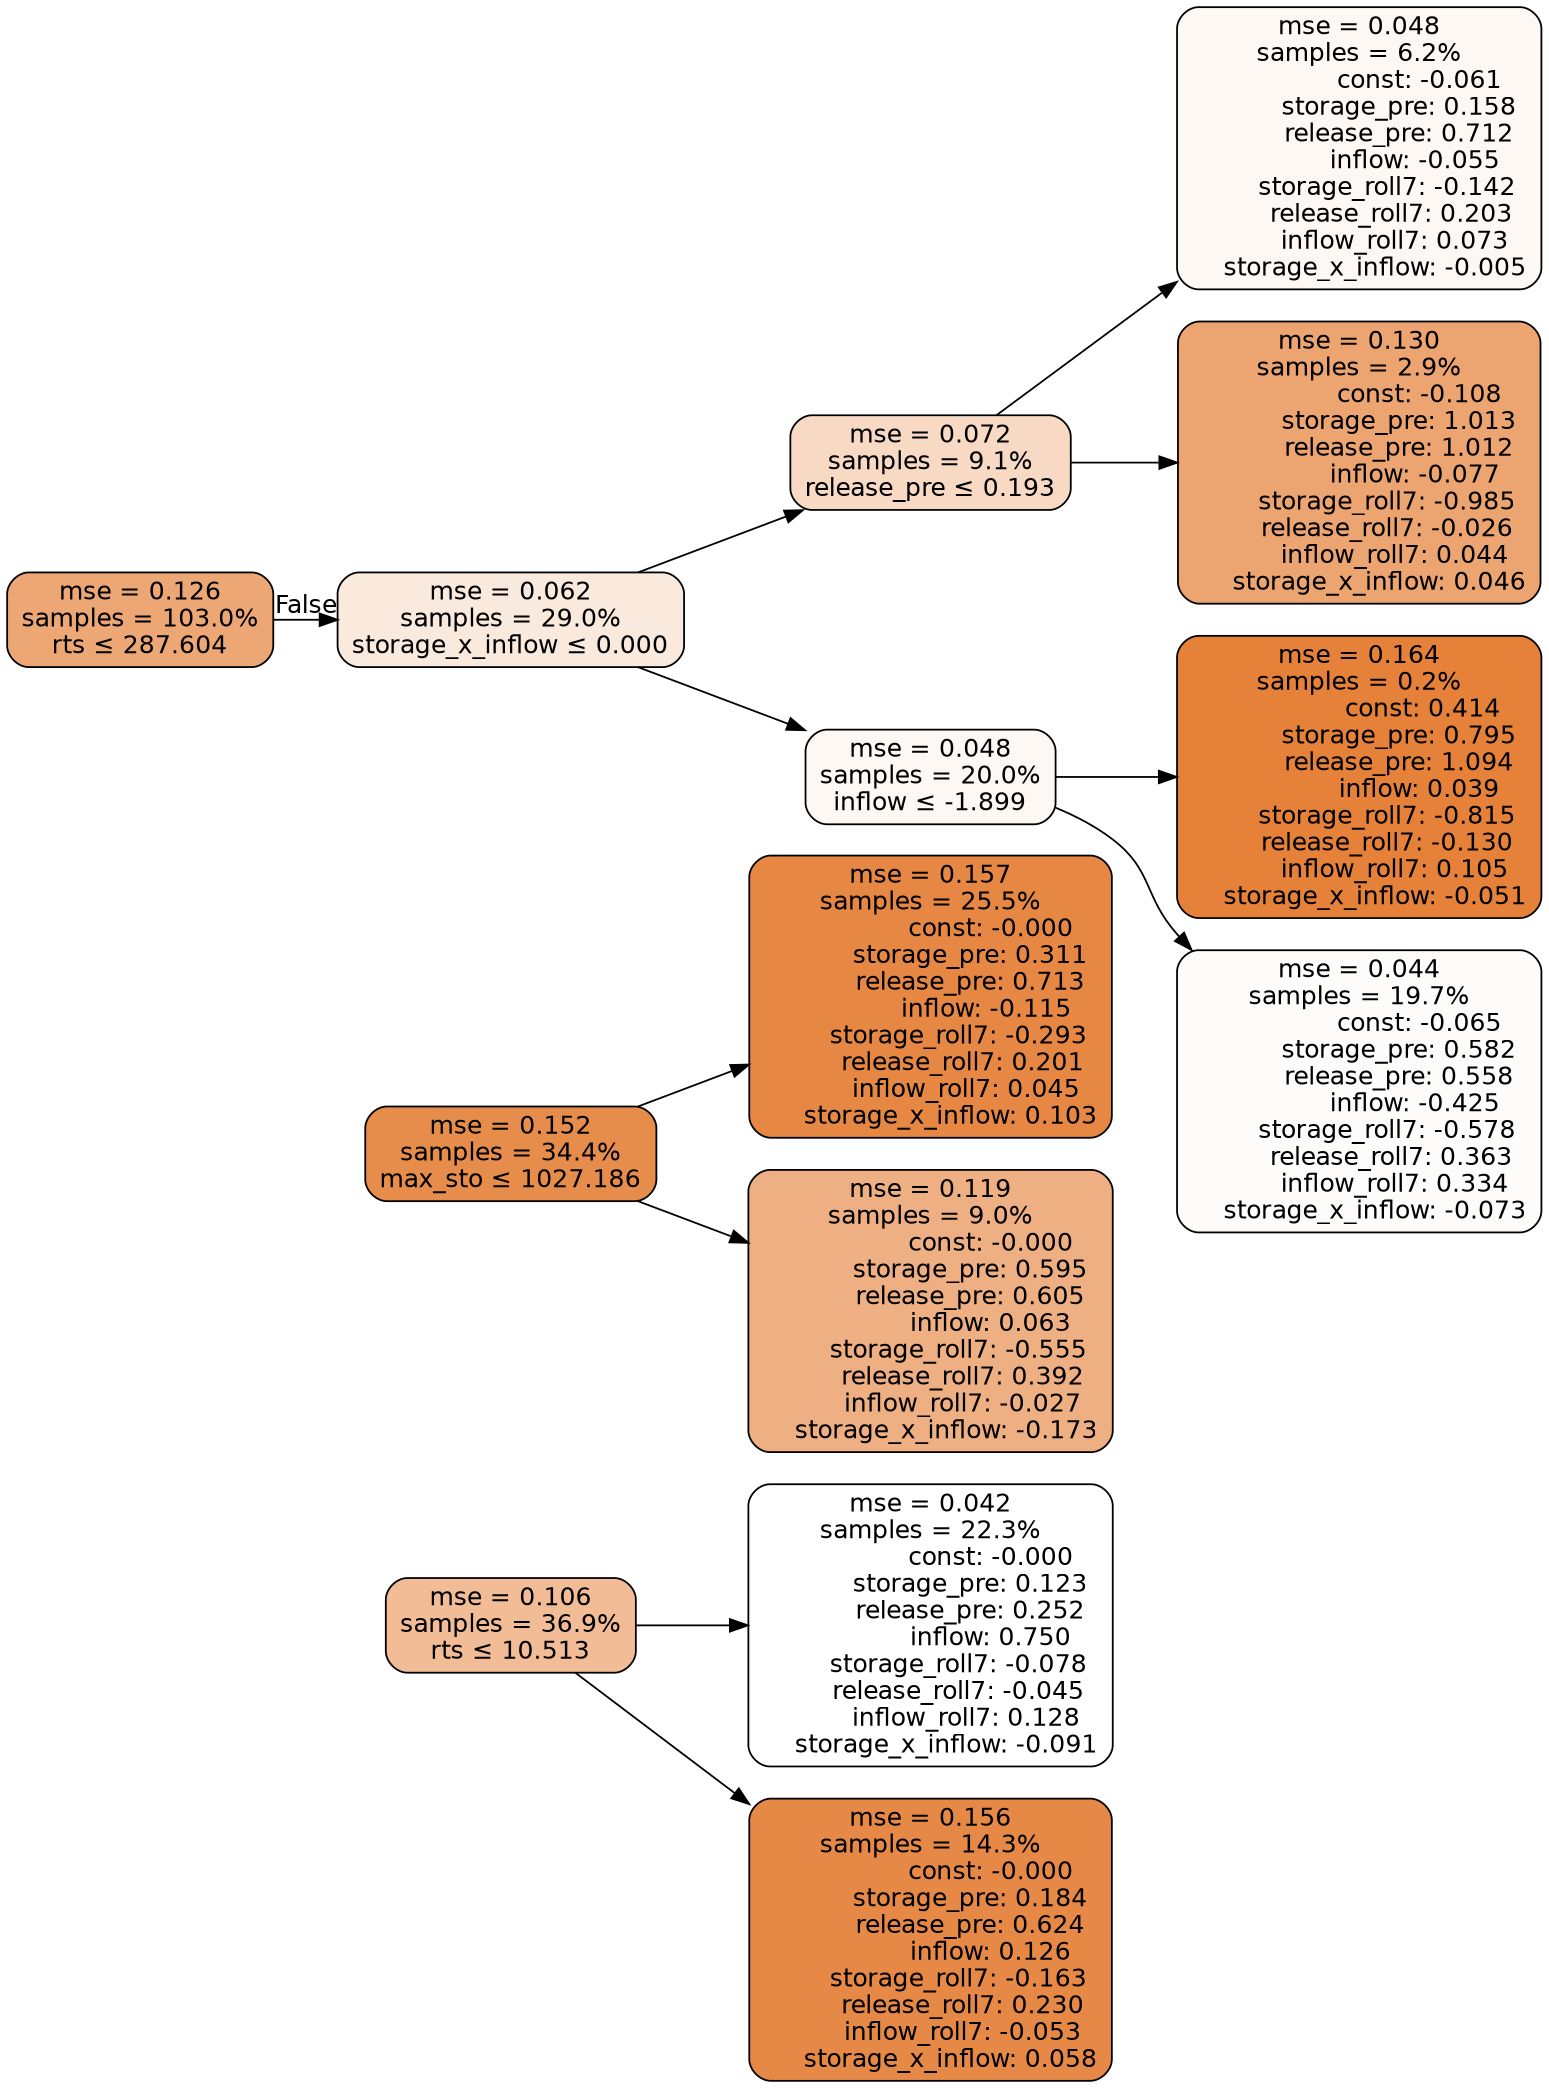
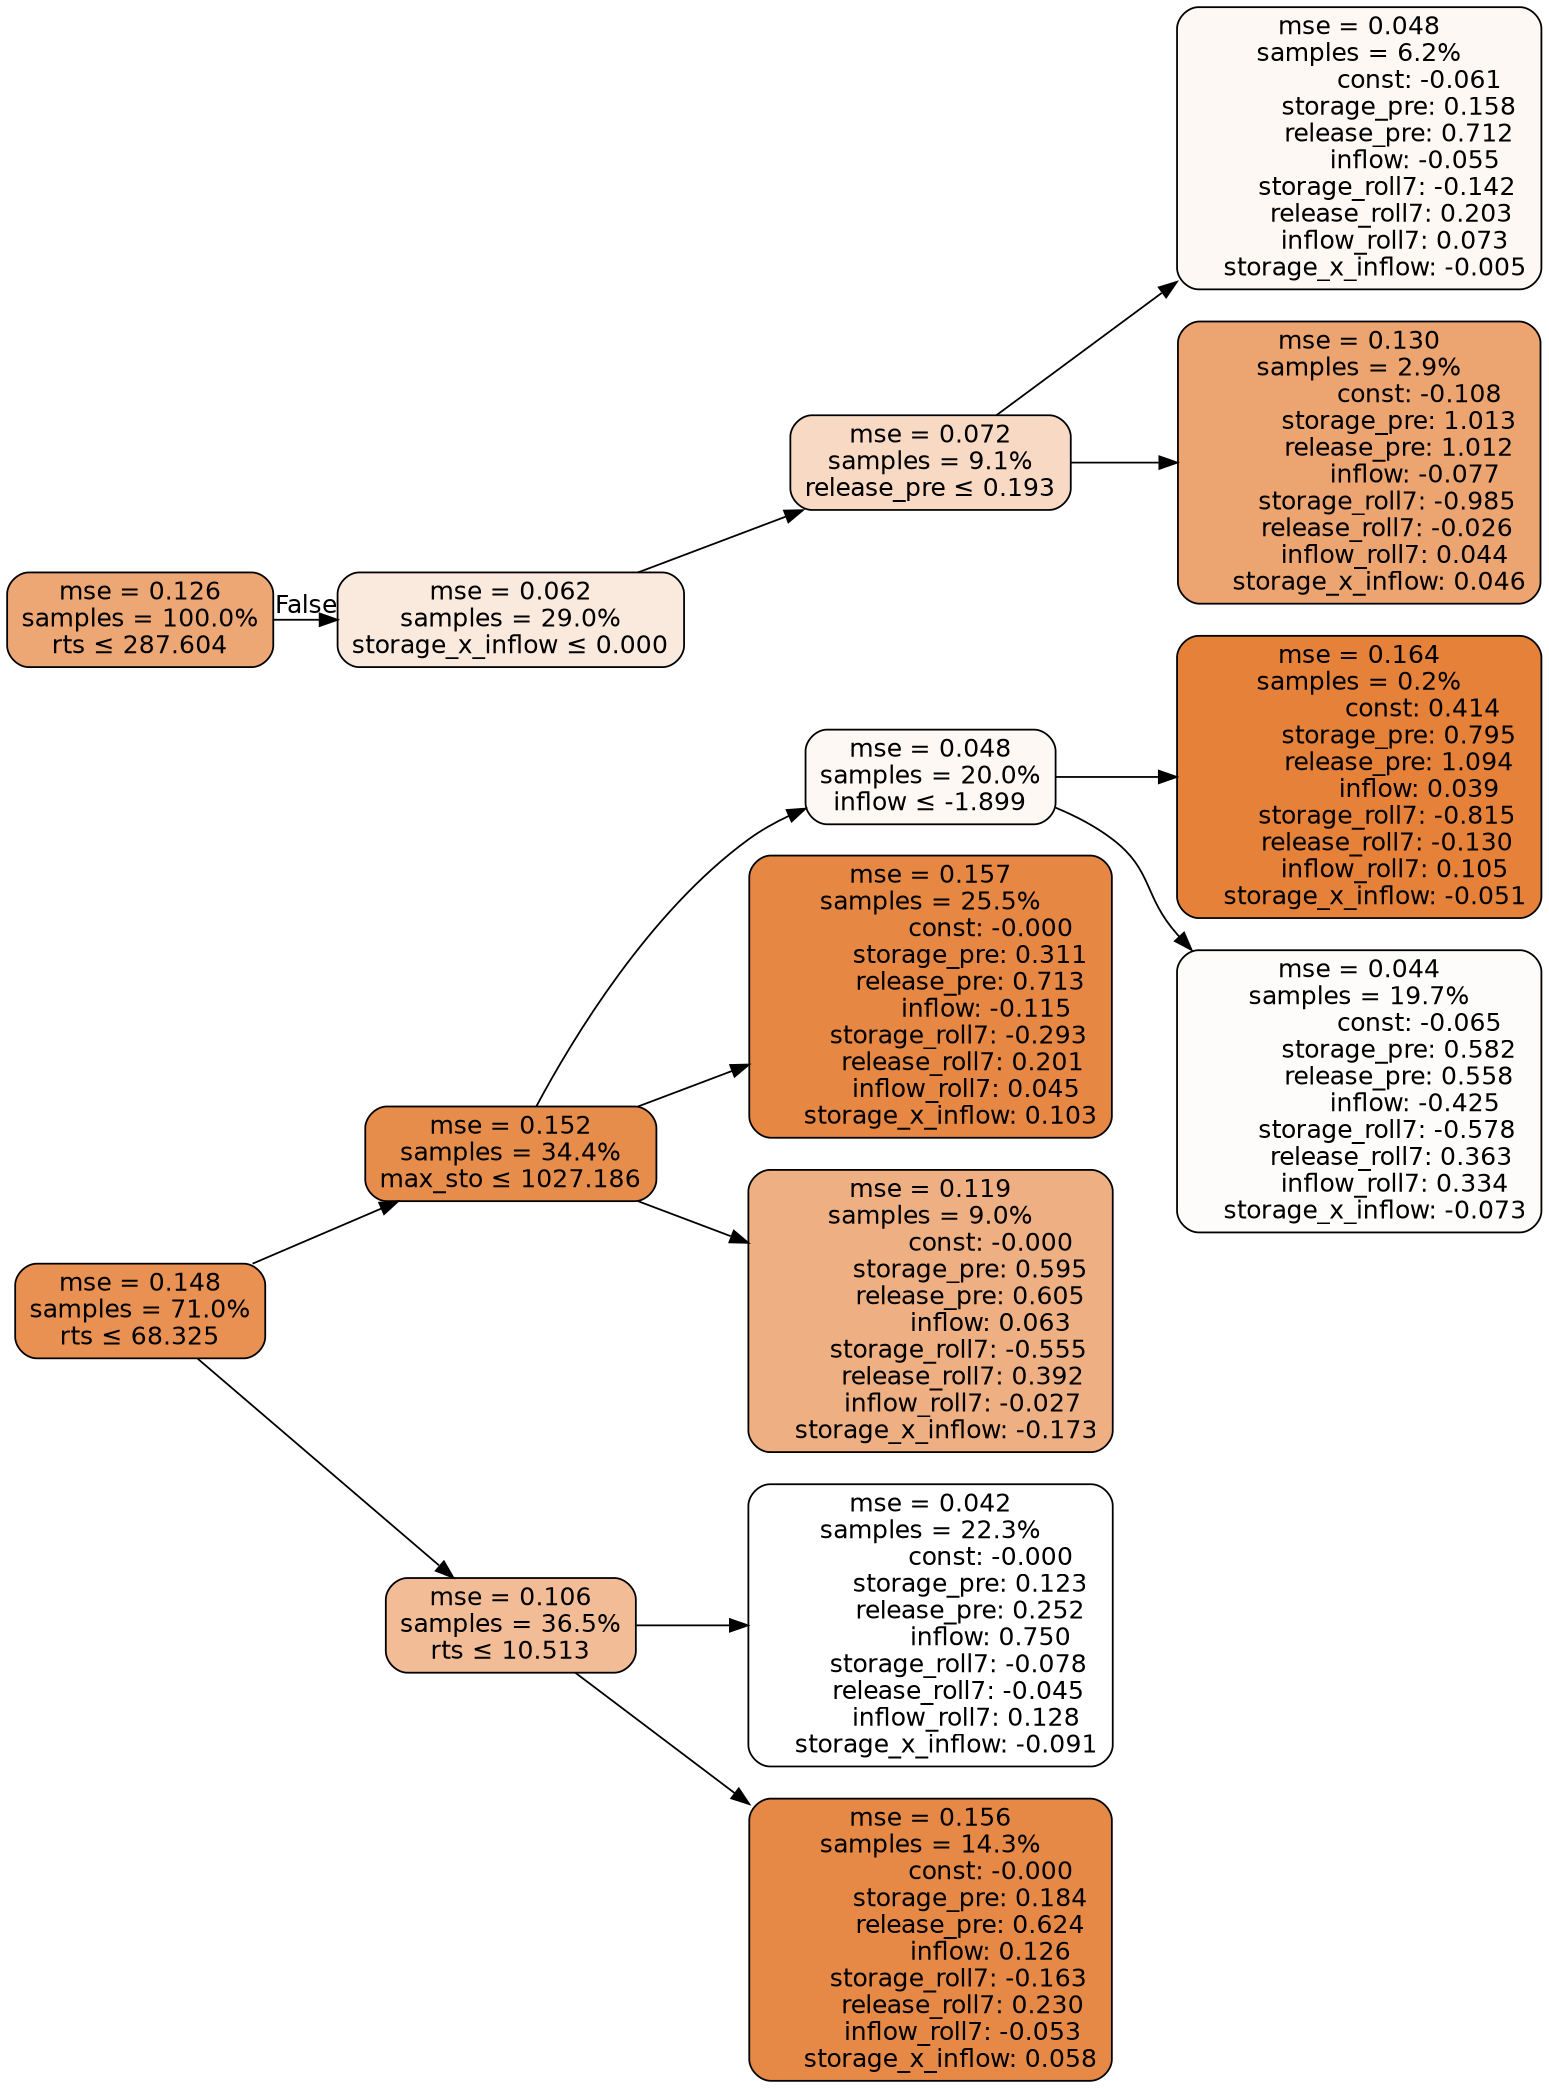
node "mse = 0.126 samples = 103.0% rts ≤ 287.604": label "mse = 0.126 samples = 103.0% rts ≤ 287.604" -> "mse = 0.126 samples = 100.0% rts ≤ 287.604"
edge "mse = 0.062 samples = 29.0% storage_x_inflow ≤ 0.000" -> "mse = 0.048 samples = 20.0% inflow ≤ -1.899": now "mse = 0.152 samples = 34.4% max_sto ≤ 1027.186" -> "mse = 0.048 samples = 20.0% inflow ≤ -1.899"
node "mse = 0.148 samples = 71.0% rts ≤ 68.325": added
node "mse = 0.106 samples = 36.9% rts ≤ 10.513": label "mse = 0.106 samples = 36.9% rts ≤ 10.513" -> "mse = 0.106 samples = 36.5% rts ≤ 10.513"
